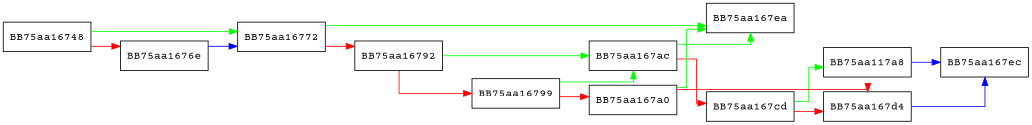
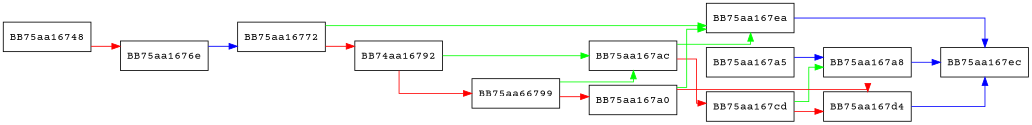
edge "BB75aa167ea" -> "BB75aa167ec": added
edge "BB75aa16748" -> "BB75aa16772": removed
node "BB75aa16792": label "BB75aa16792" -> "BB74aa16792"
node "BB75aa167a5": added
node "BB75aa117a8": label "BB75aa117a8" -> "BB75aa167a8"
node "BB75aa16799": label "BB75aa16799" -> "BB75aa66799"
